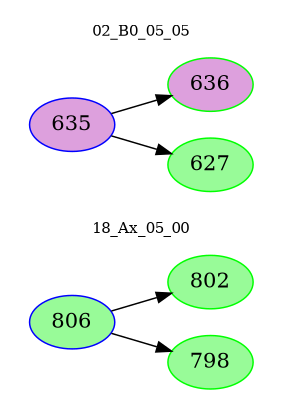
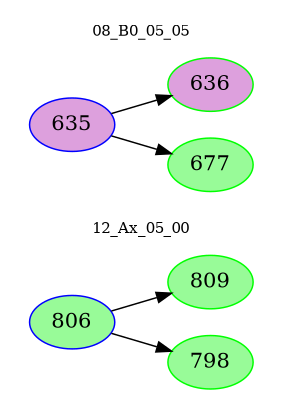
cluster "02_B0_05_05": label "02_B0_05_05" -> "08_B0_05_05"
node "627": label "627" -> "677"
cluster "18_Ax_05_00": label "18_Ax_05_00" -> "12_Ax_05_00"
node "802": label "802" -> "809"
